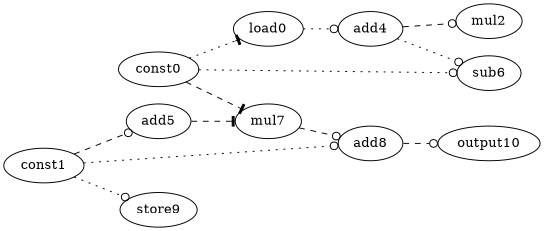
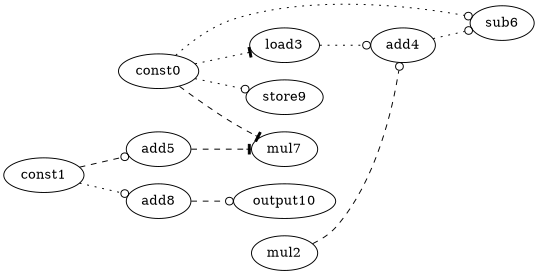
edge "add4" -> "mul2": reversed
node "load0": label "load0" -> "load3"
edge "mul7" -> "add8": removed
edge "const1" -> "store9": now "const0" -> "store9"
